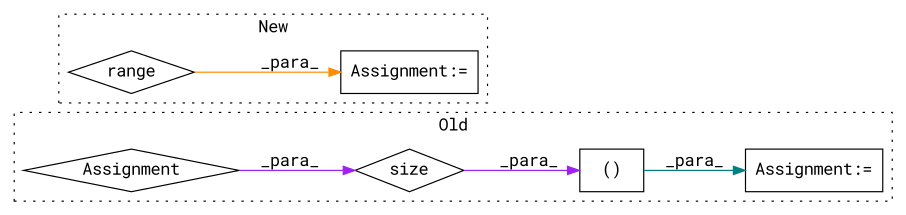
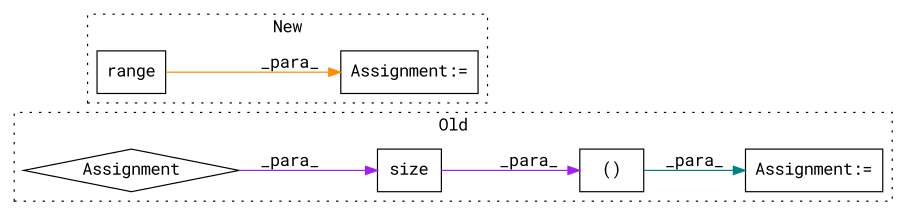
node "range": shape diamond -> box
node "size": shape diamond -> box
